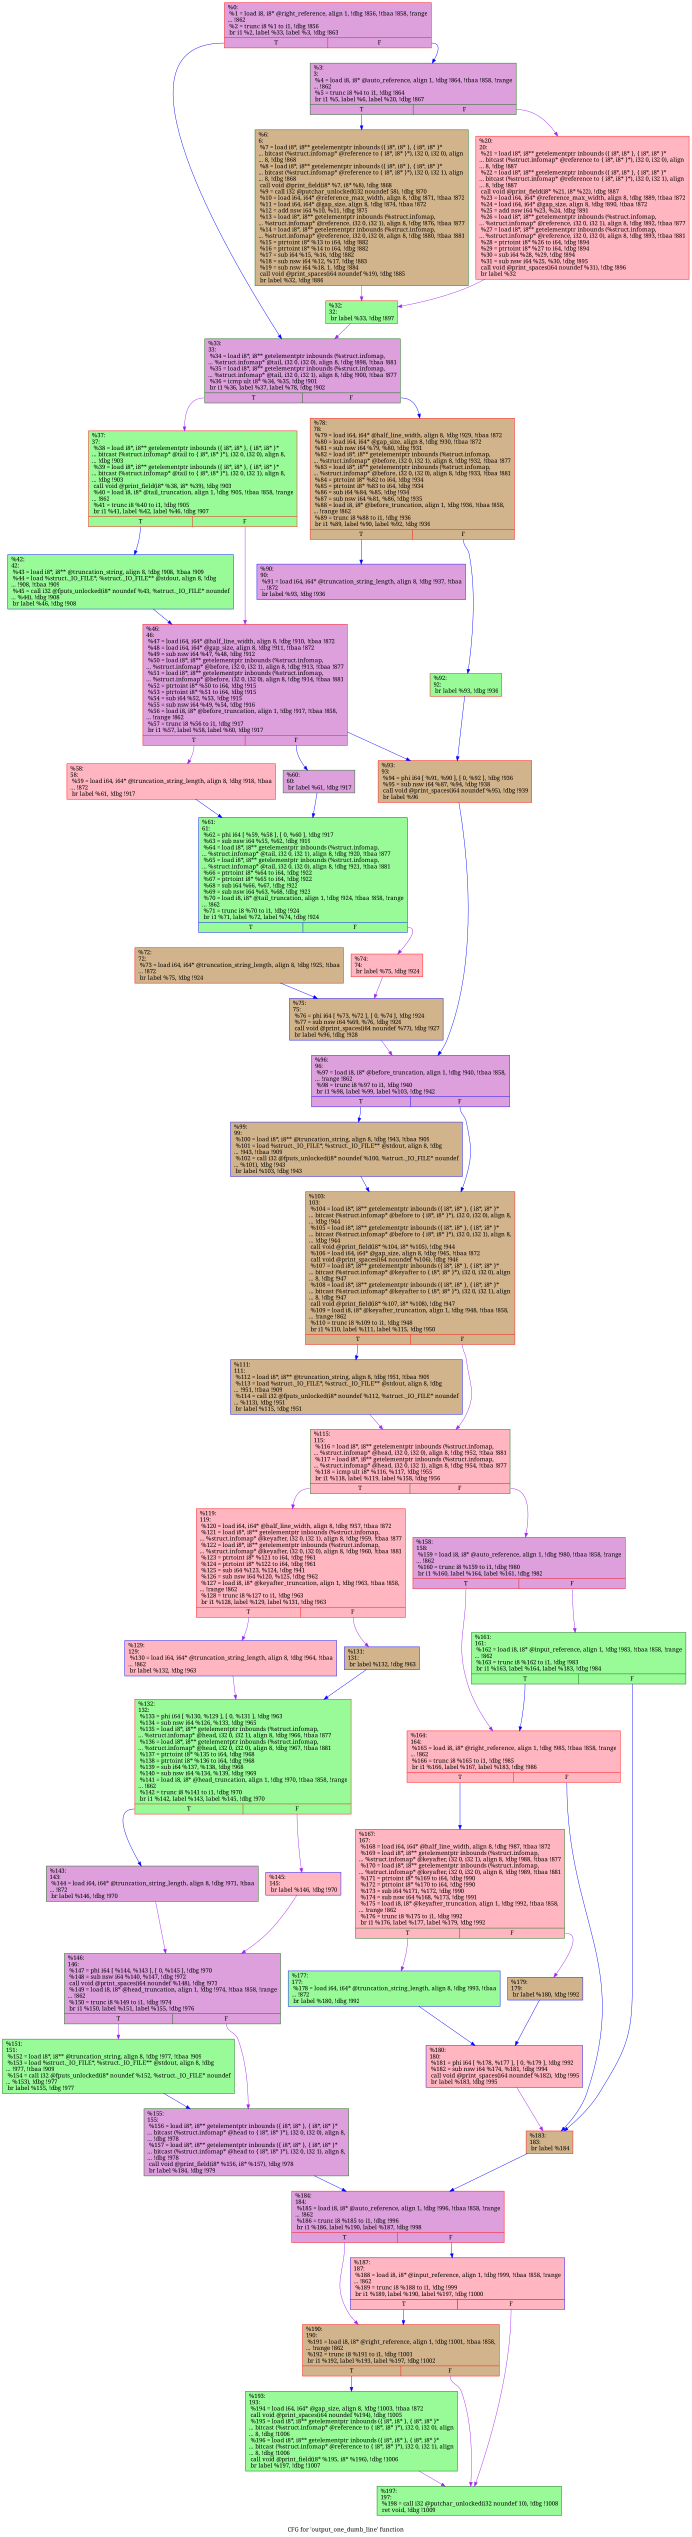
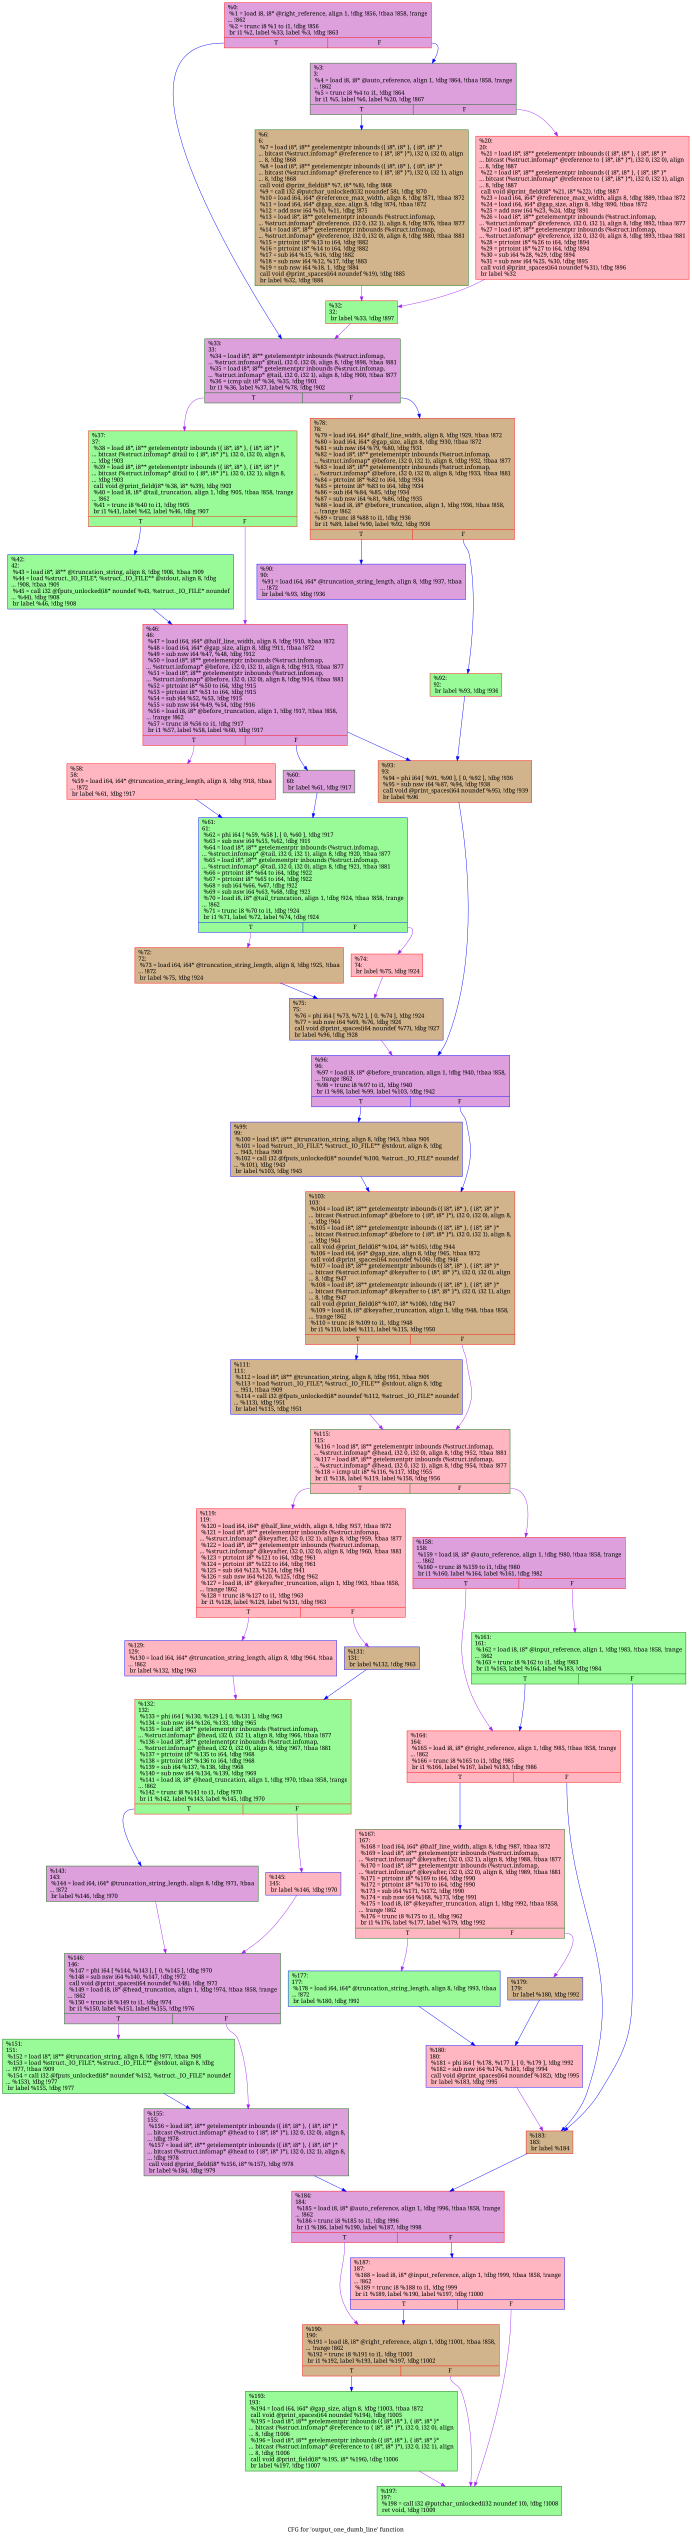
edge "%61:" -> "%72:": added
node "%167:": text "%176 = trunc i8 %175 to i1, !dbg !992" -> "%176 = trunc i8 %175 to i1, !dbg !962"
